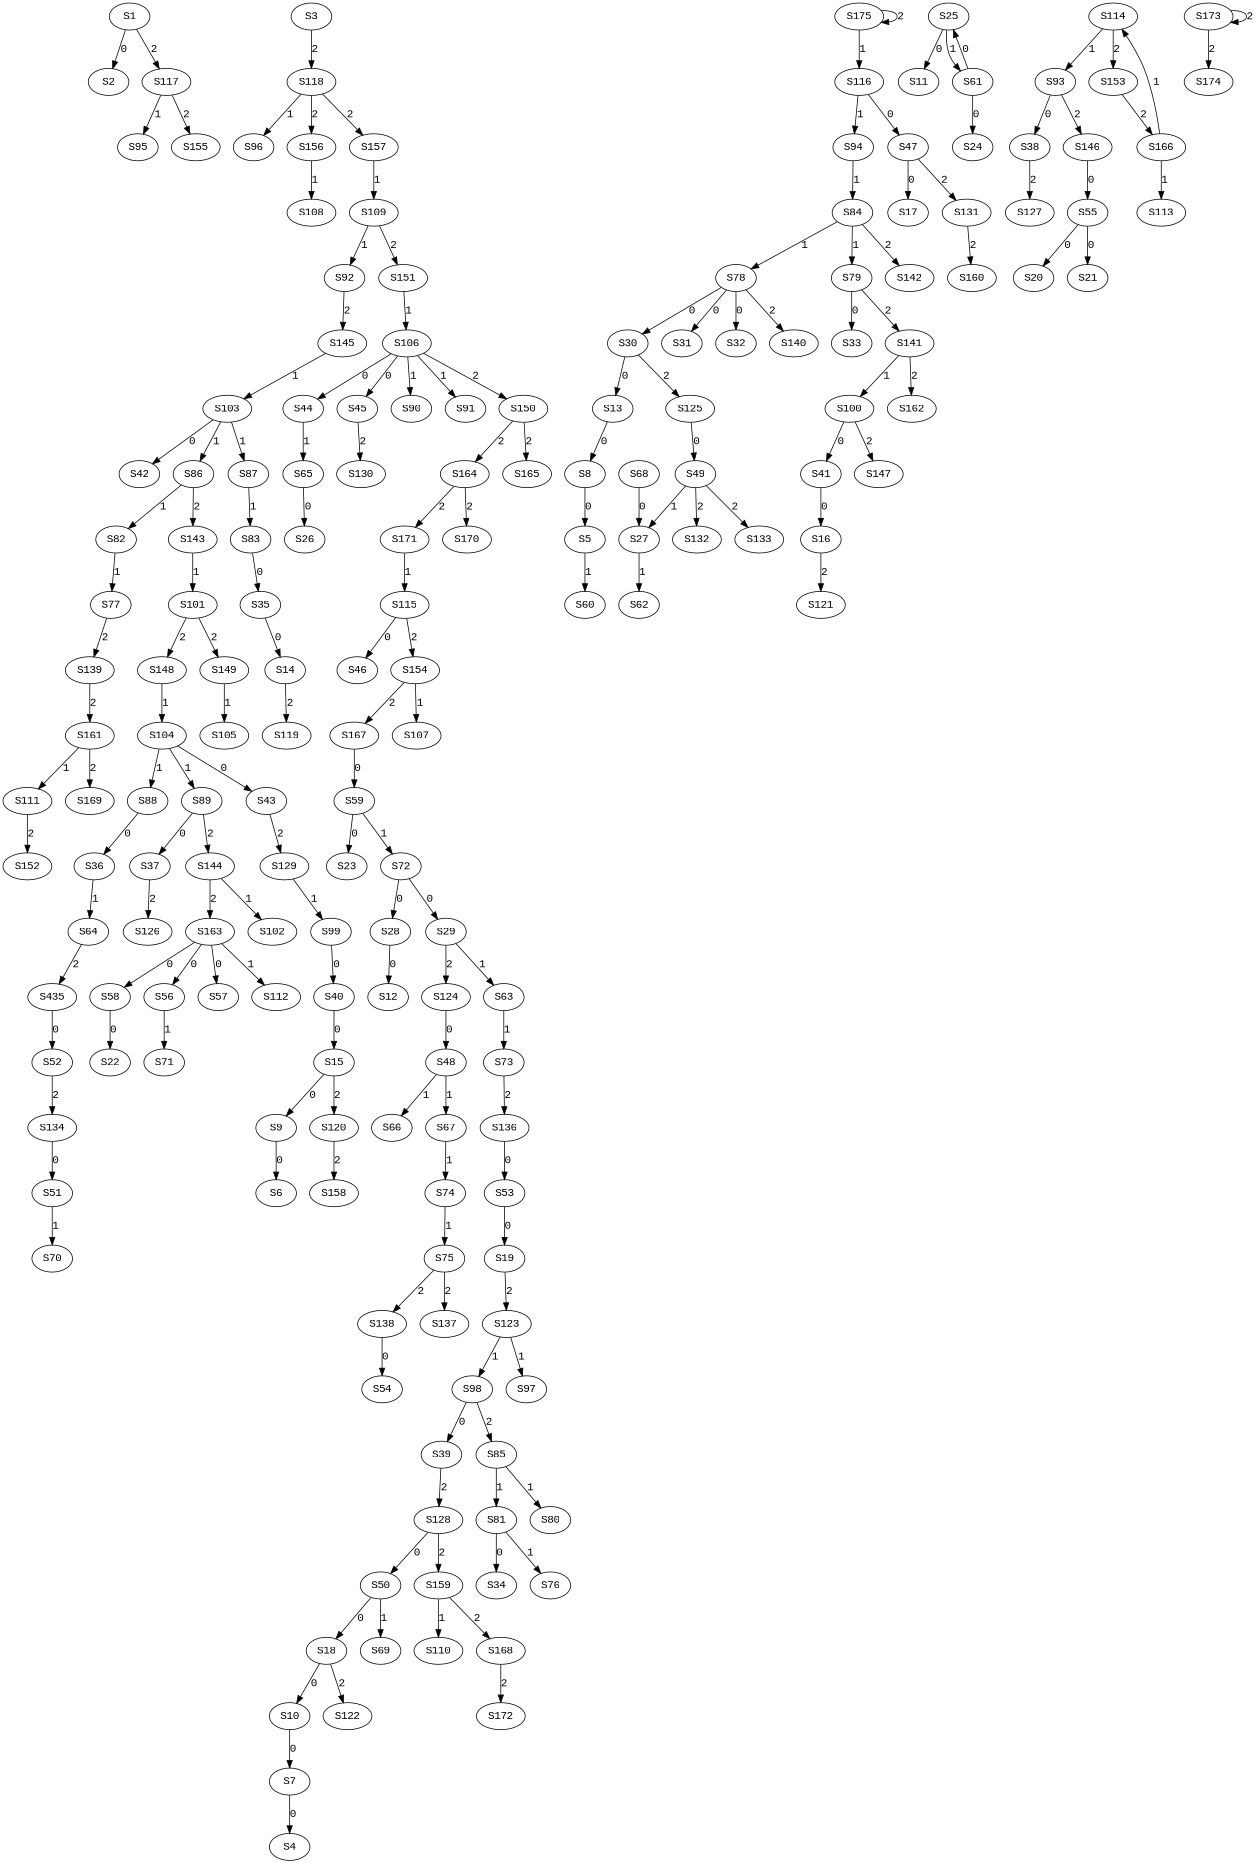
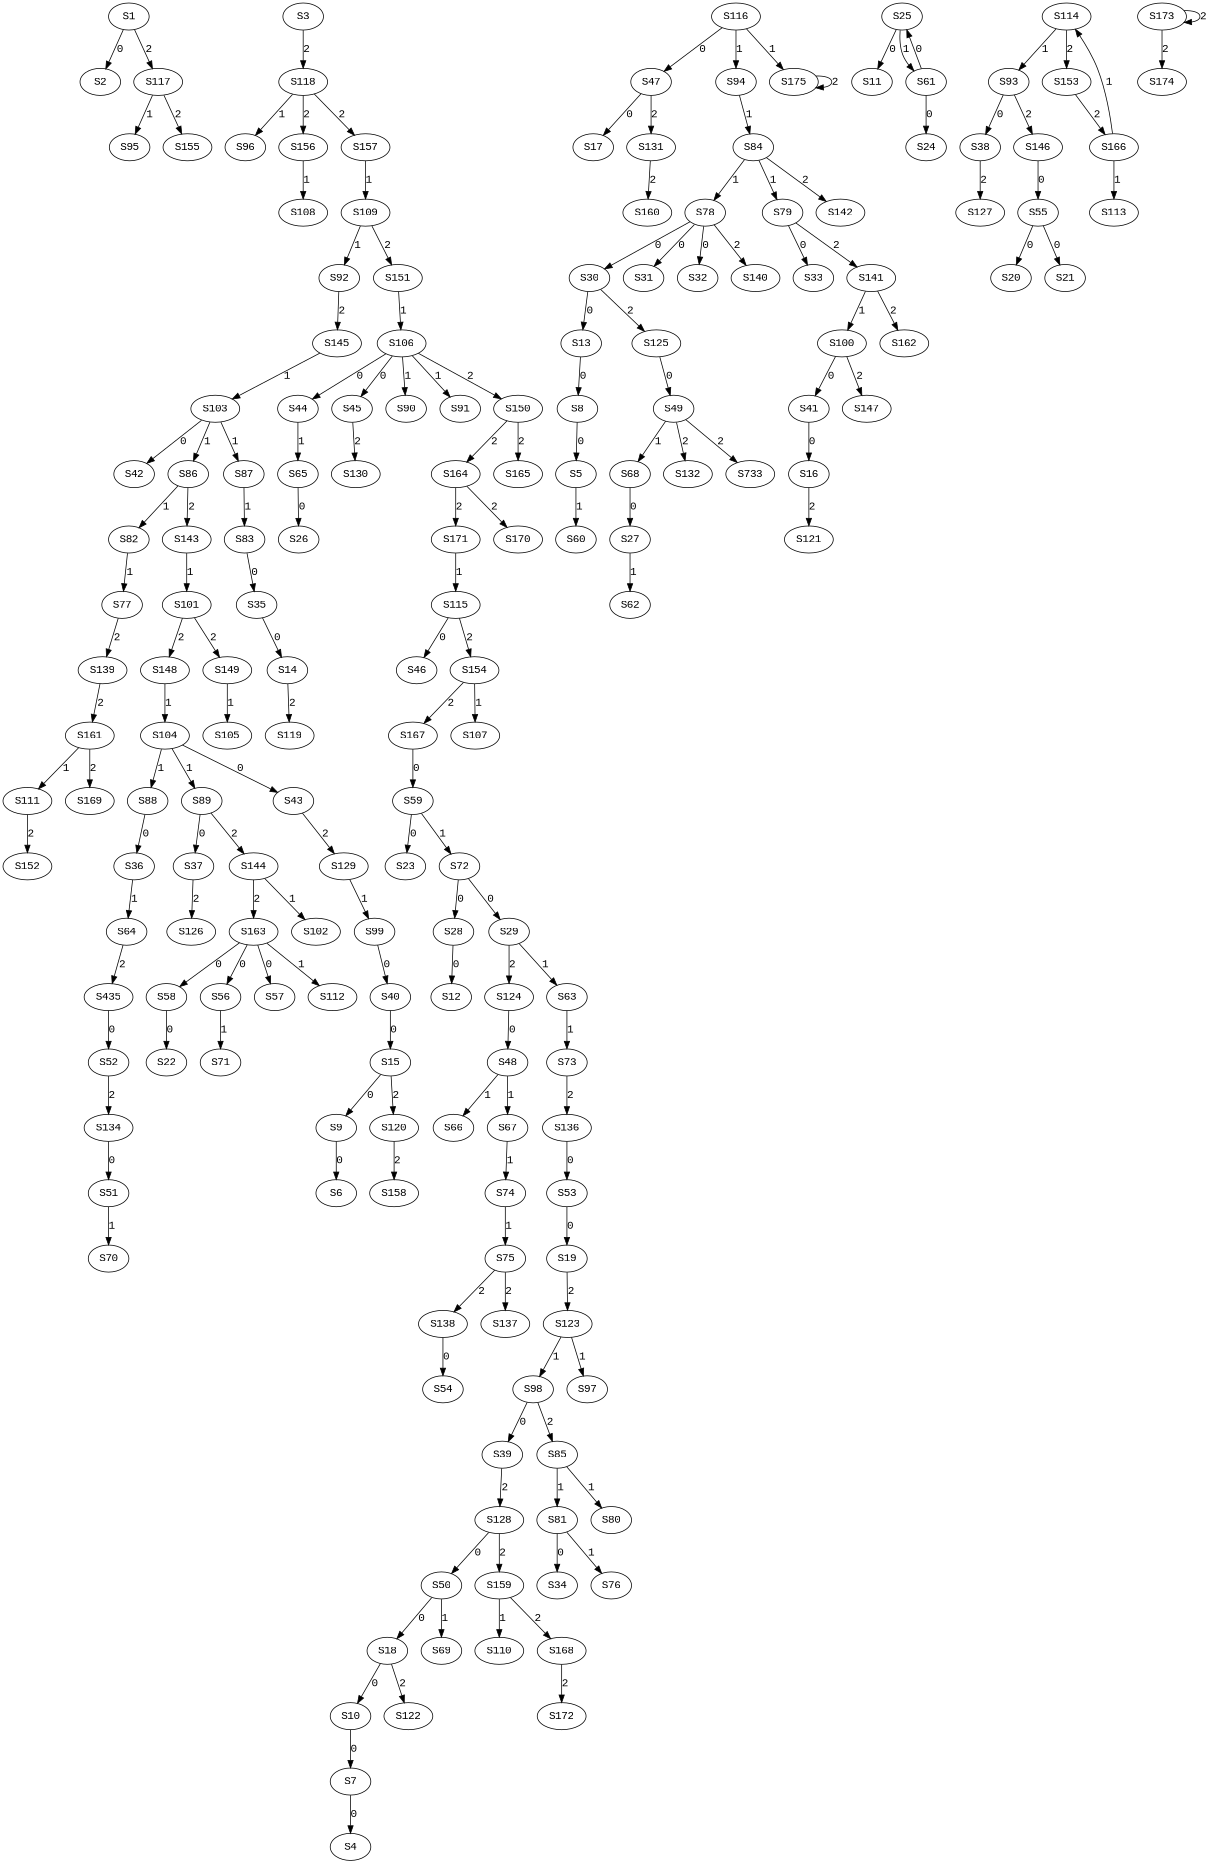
edge "S175" -> "S116": reversed
edge "S49" -> "S27": now "S49" -> "S68"
node "S133": label "S133" -> "S733"
